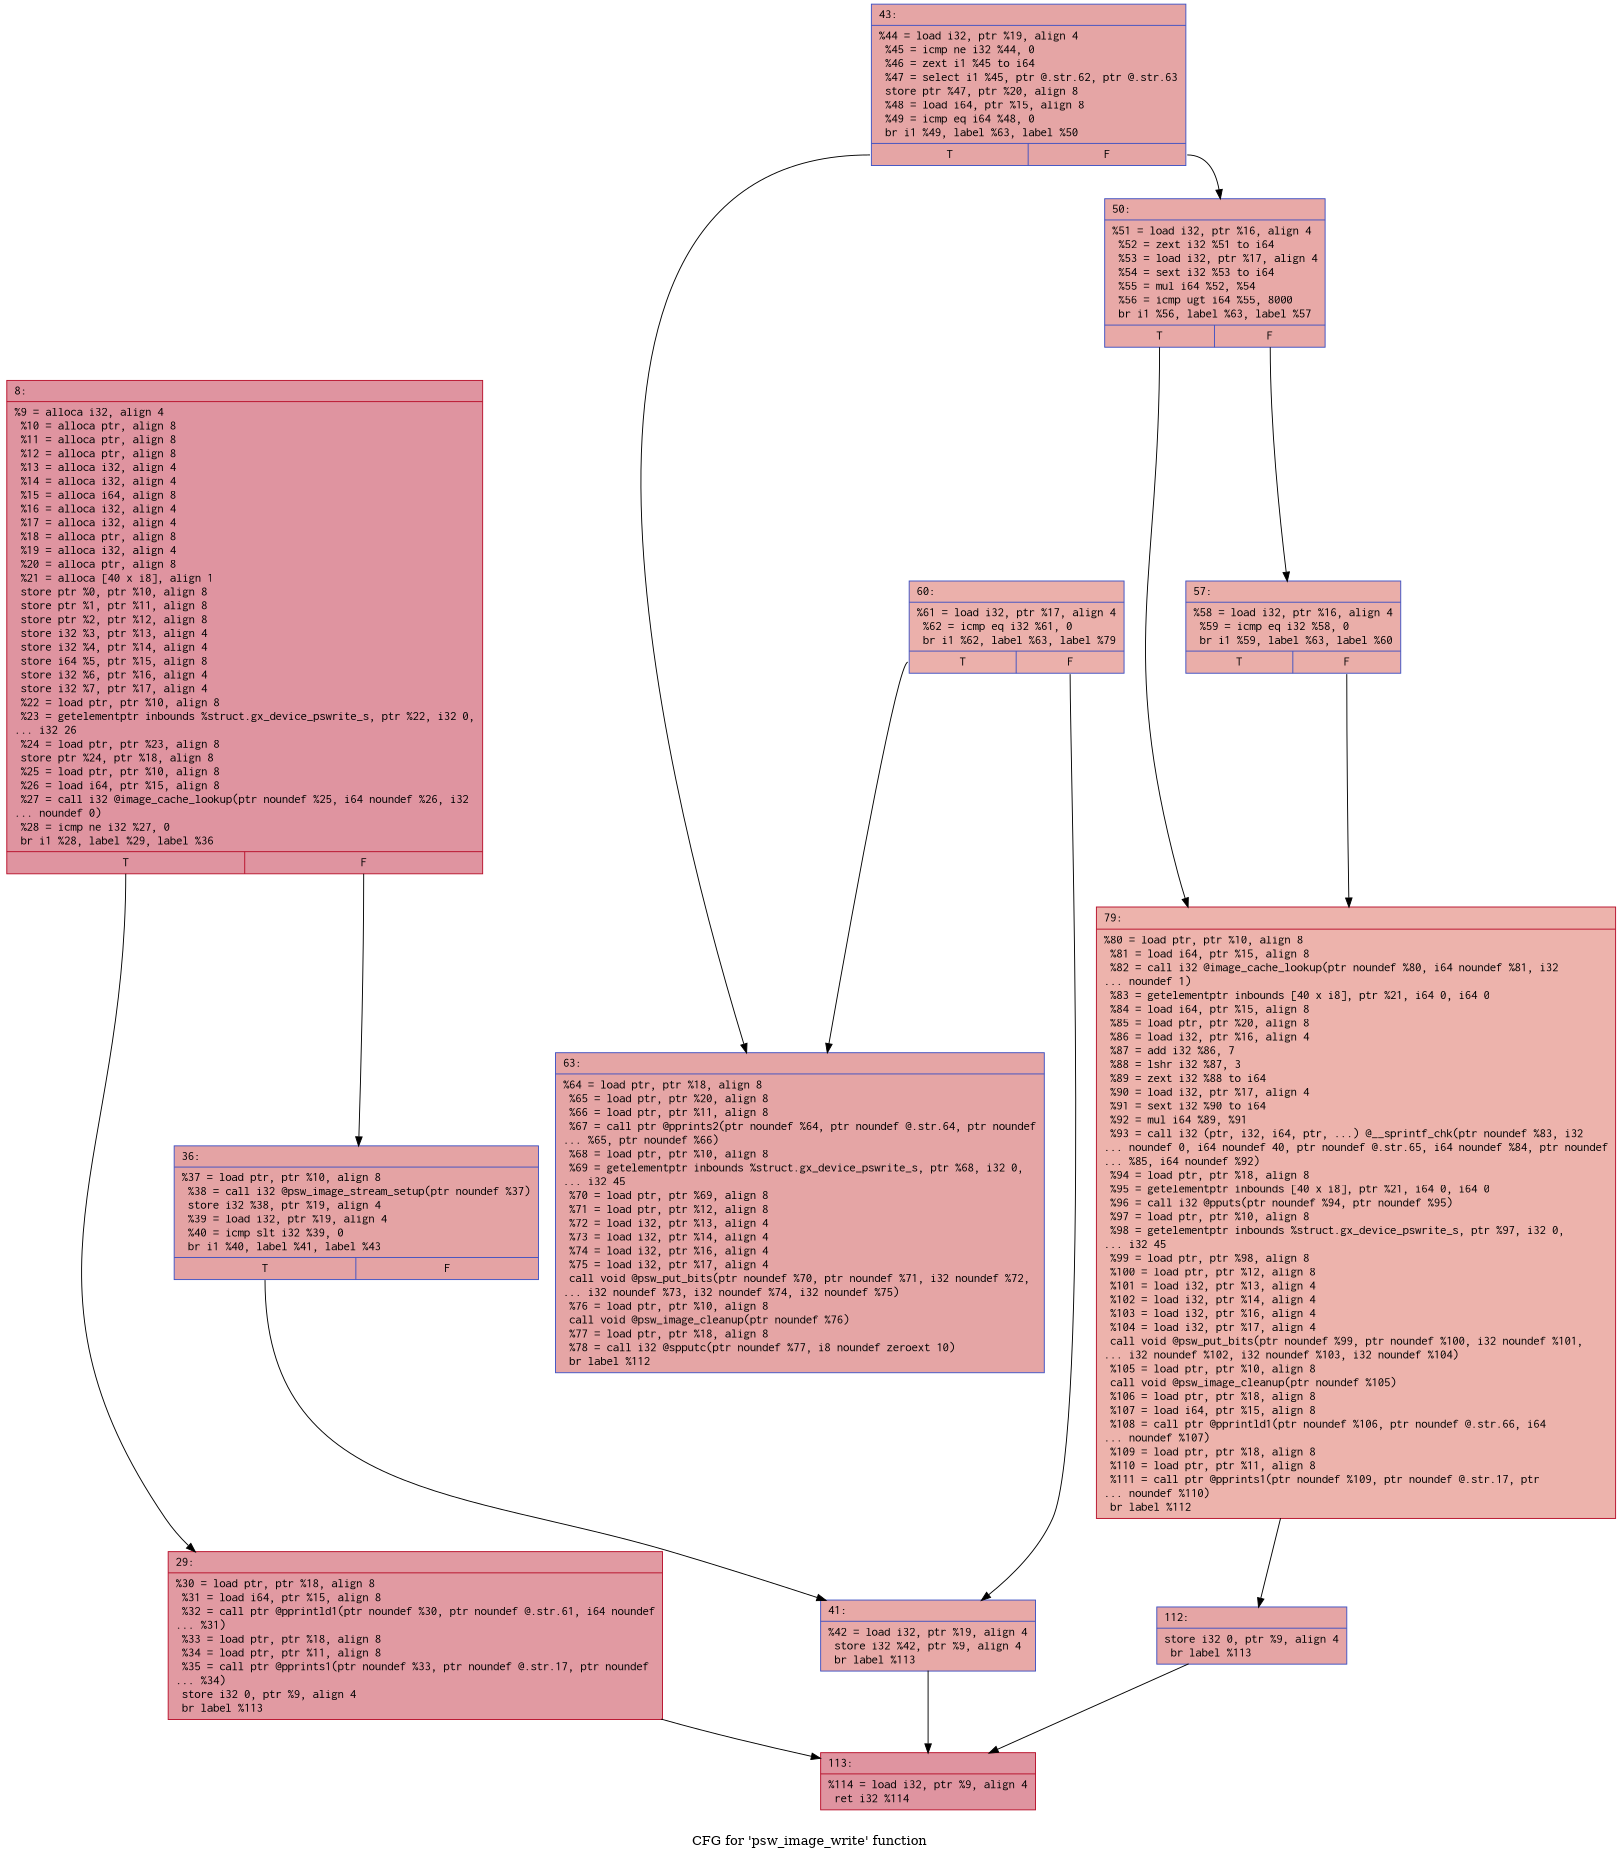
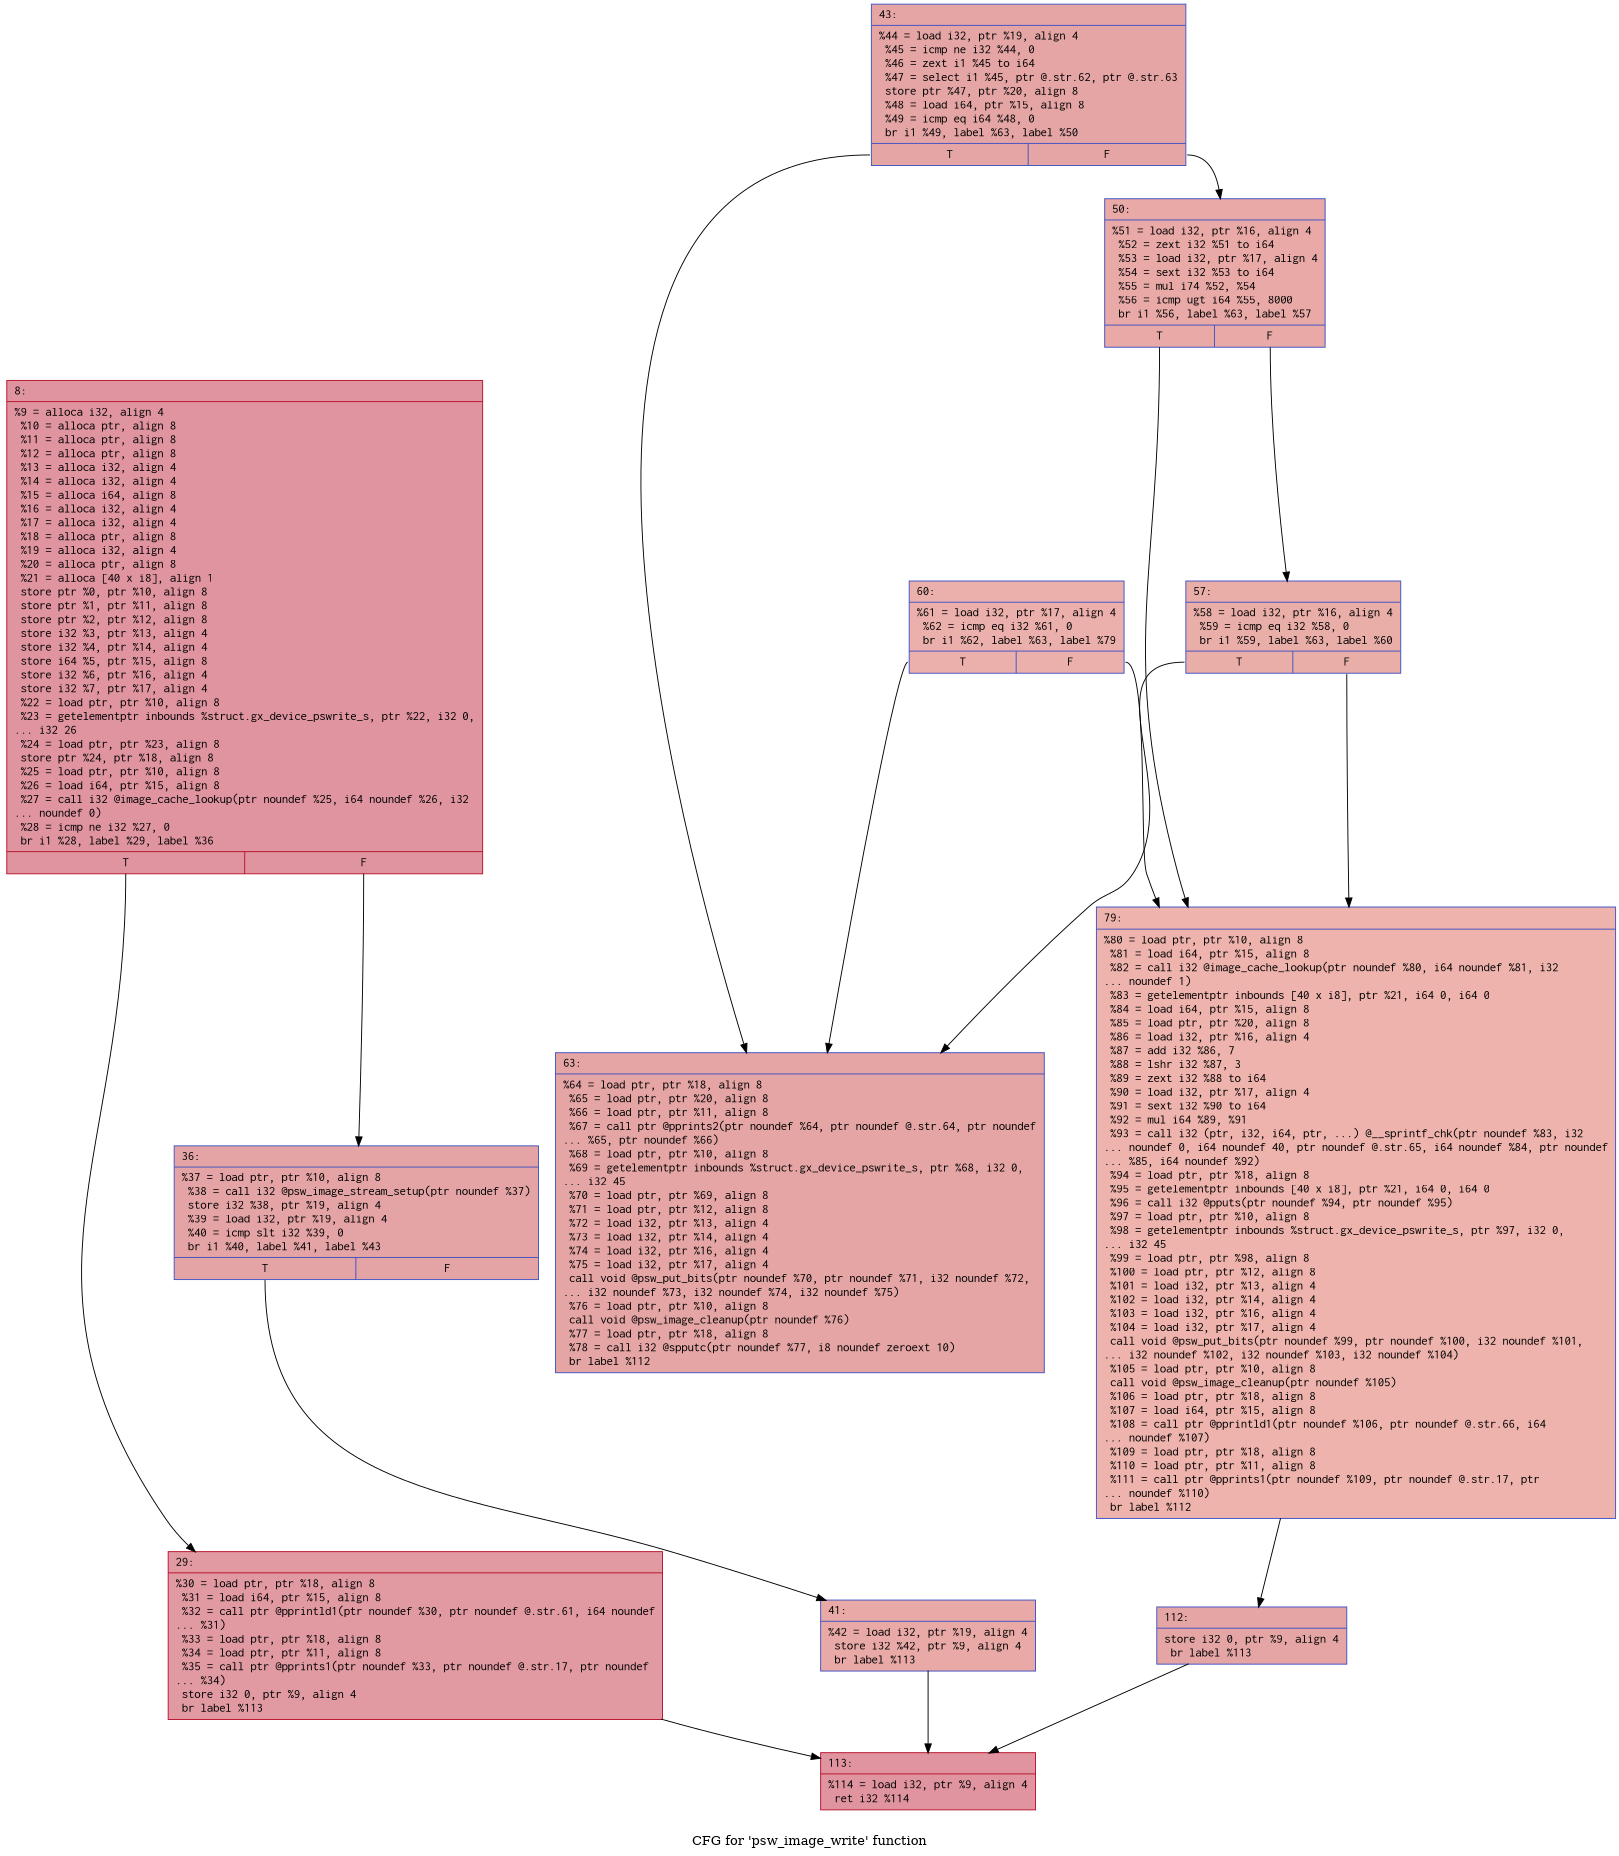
node "50:": text "%55 = mul i64 %52, %54" -> "%55 = mul i74 %52, %54"
edge "57:" -> "63:": added
edge "60:" -> "41:": now "60:" -> "79:"
node "79:": color #b70d28ff -> #3d50c3ff
